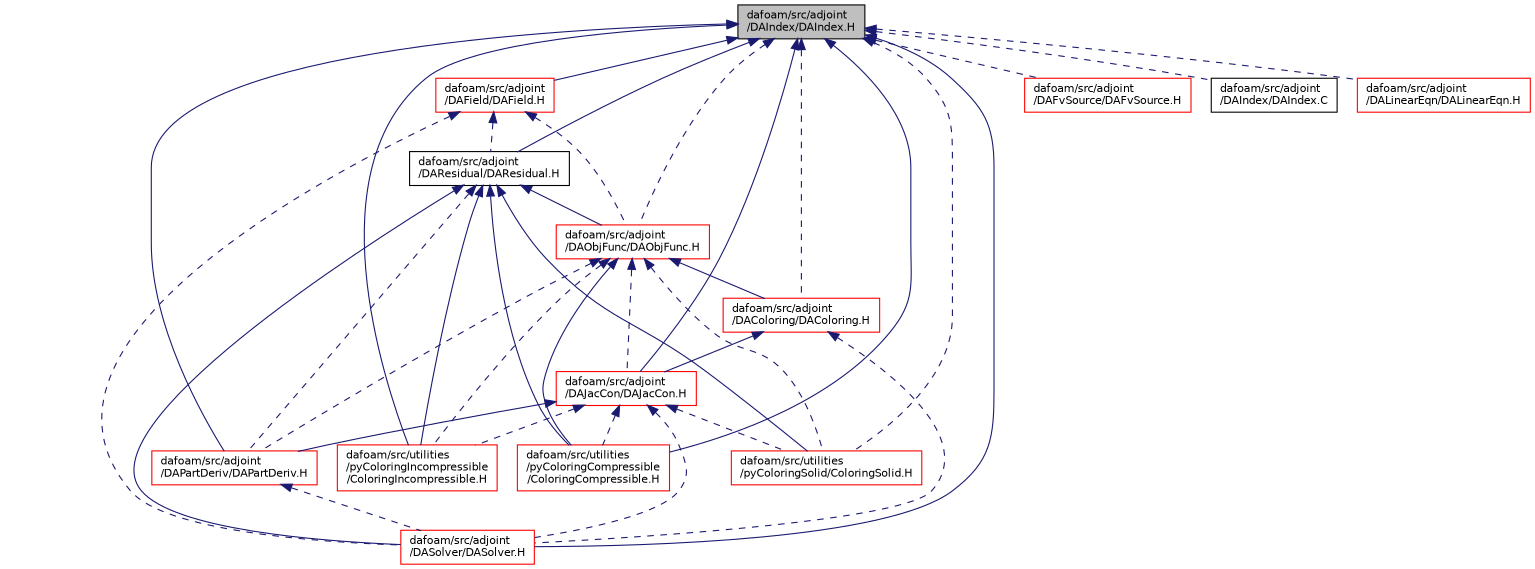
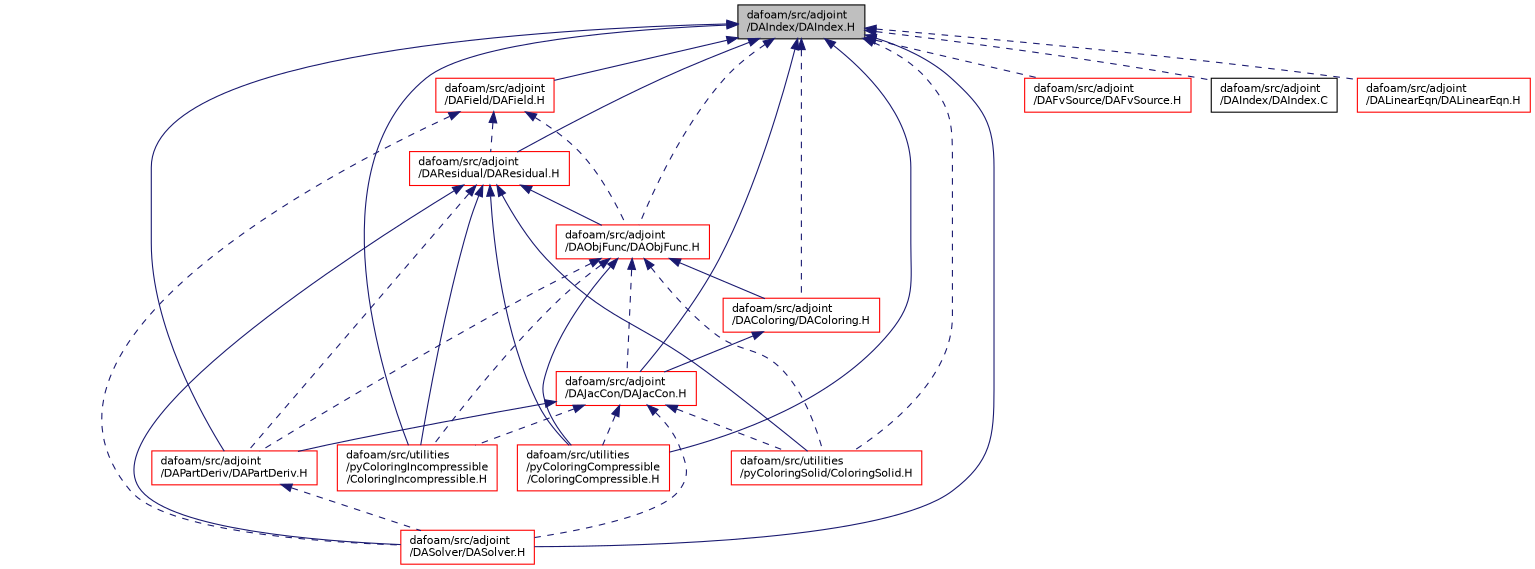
node "dafoam/src/adjoint /DAResidual/DAResidual.H": color black -> red
edge "dafoam/src/adjoint /DASolver/DASolver.H" -> "dafoam/src/adjoint /DAColoring/DAColoring.H": removed
